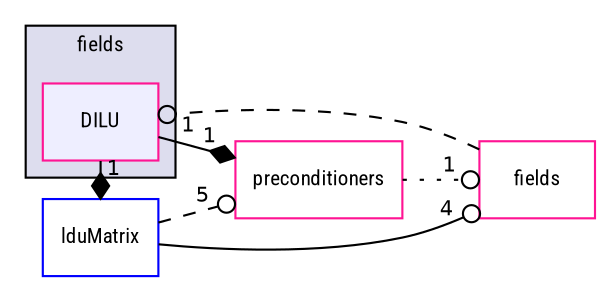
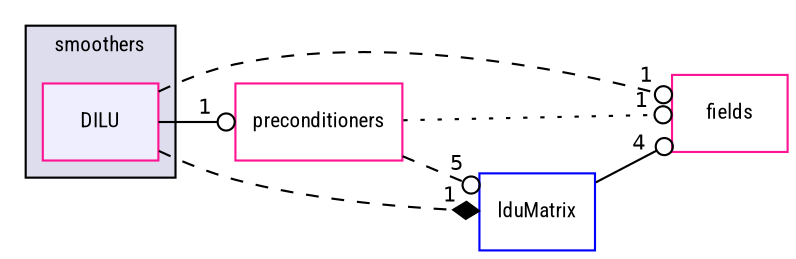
cluster "fields": label "fields" -> "smoothers"
edge "fields" -> "DILU": reversed
edge "DILU" -> "preconditioners": arrowhead diamond -> odot
edge "DILU" -> "lduMatrix": style solid -> dashed
edge "lduMatrix" -> "preconditioners": reversed
